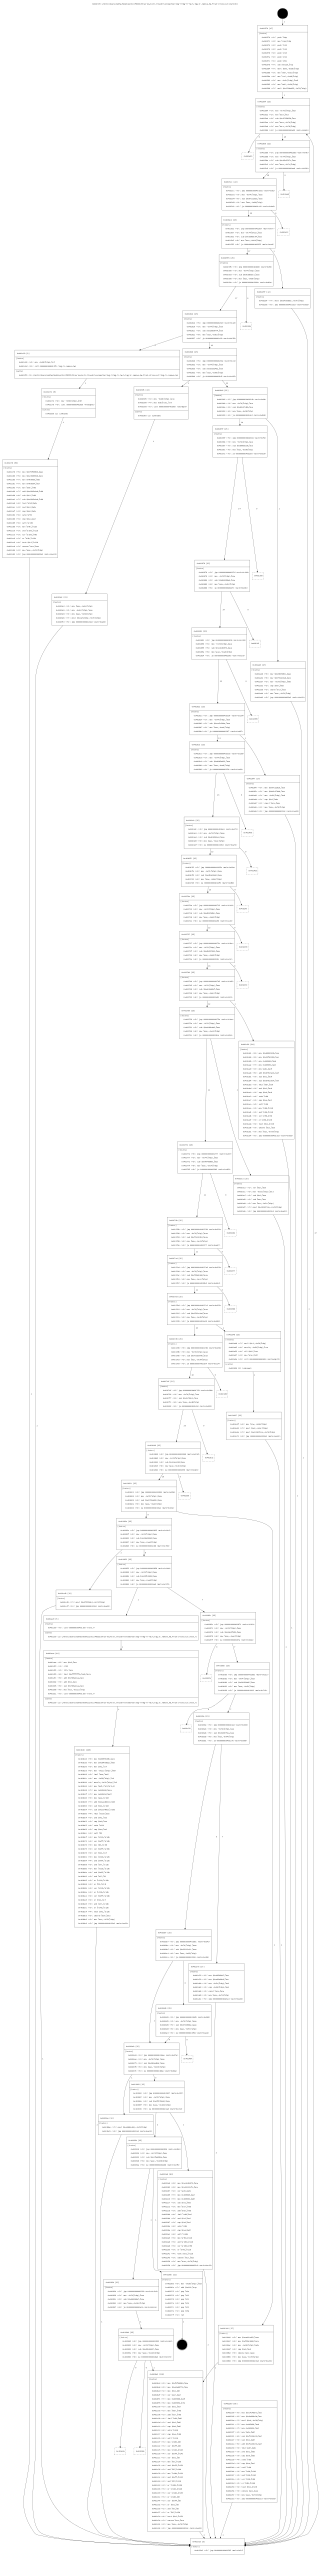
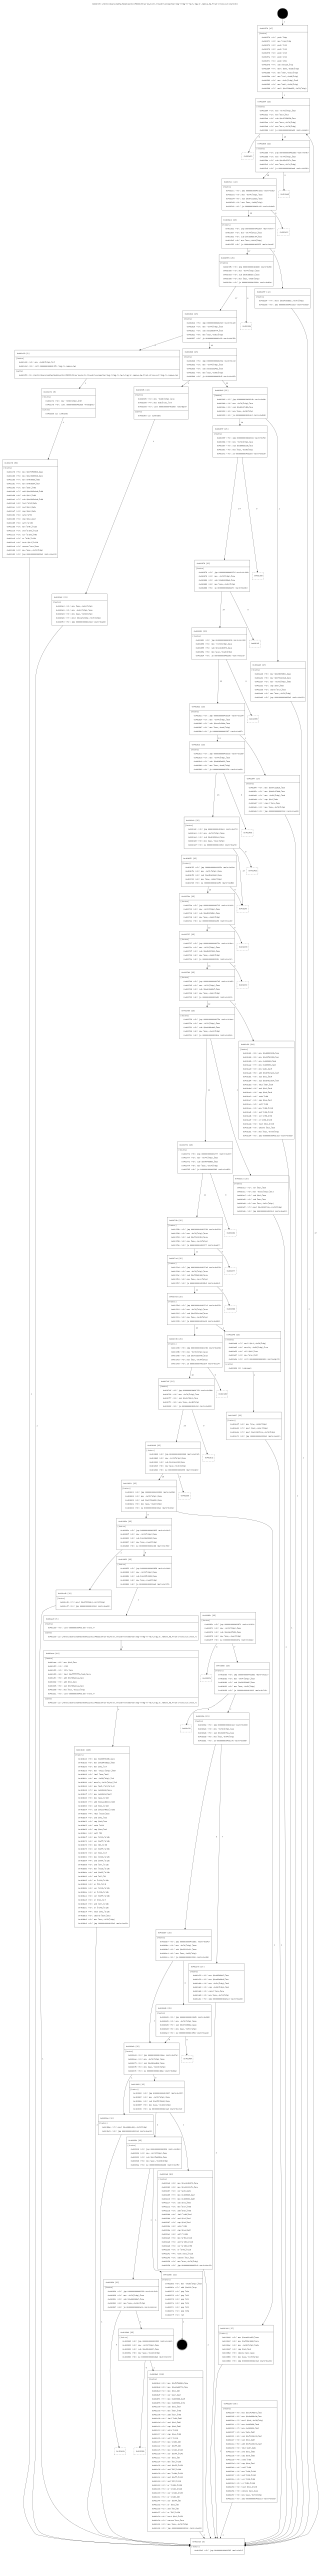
edge "0x4016dc [25]" -> "0x4016f5 [25]": now "0x4016dc [25]" -> "0x4022f0"
edge "0x401853 [25]" -> "0x40186c [25]": removed, label "7"
edge "0x4019a2 [27]" -> "0x401be3 [134]": now "0x4019a2 [27]" -> "0x4023a3 [5]"
edge "0x40194d [25]" -> "0x401e3a": now "0x401934 [25]" -> "0x401e3a"
